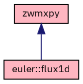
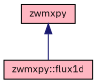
node "euler::flux1d": label "euler::flux1d" -> "zwmxpy::flux1d"
